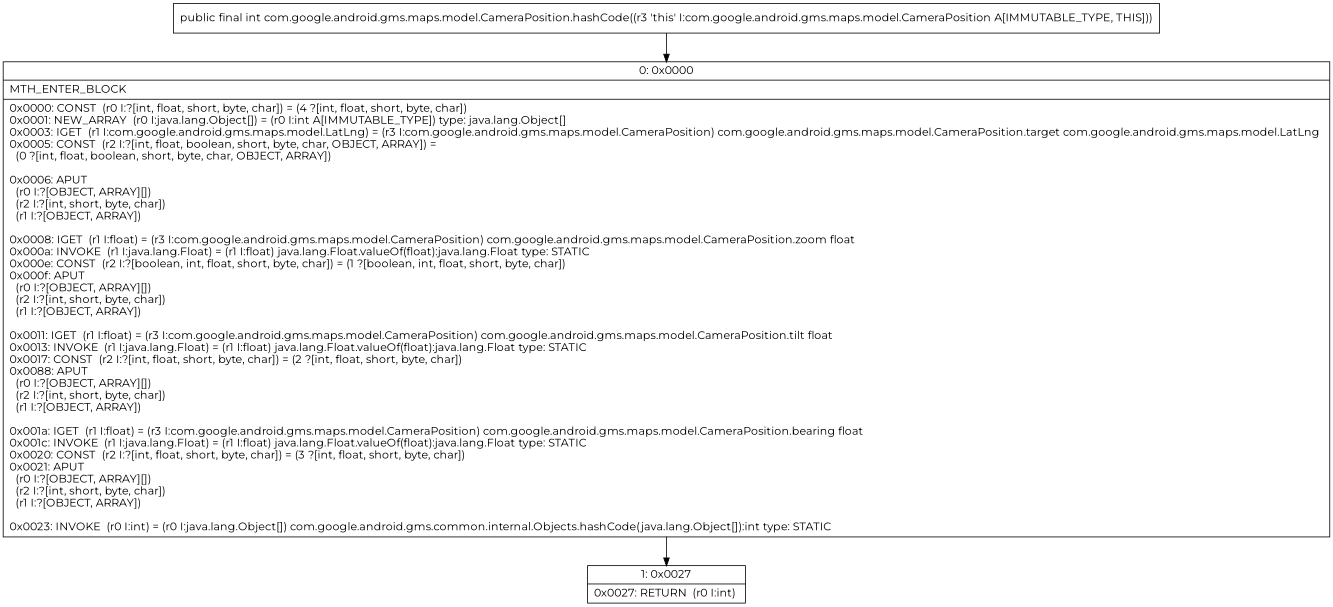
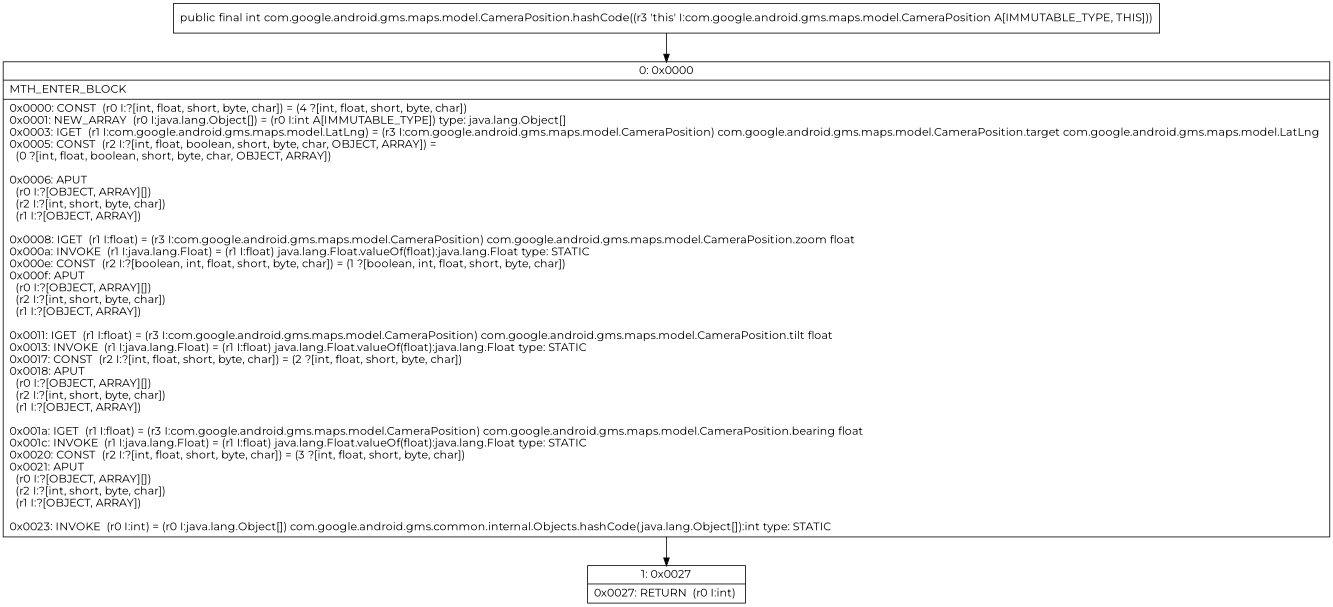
node "0: 0x0000": text "0x0088: APUT" -> "0x0018: APUT"
